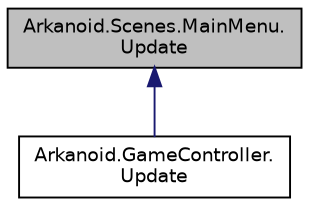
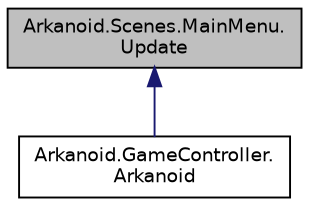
node "Arkanoid.GameController. Update": label "Arkanoid.GameController. Update" -> "Arkanoid.GameController. Arkanoid"
